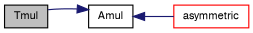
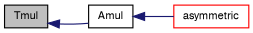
edge "Tmul" -> "Amul": reversed
